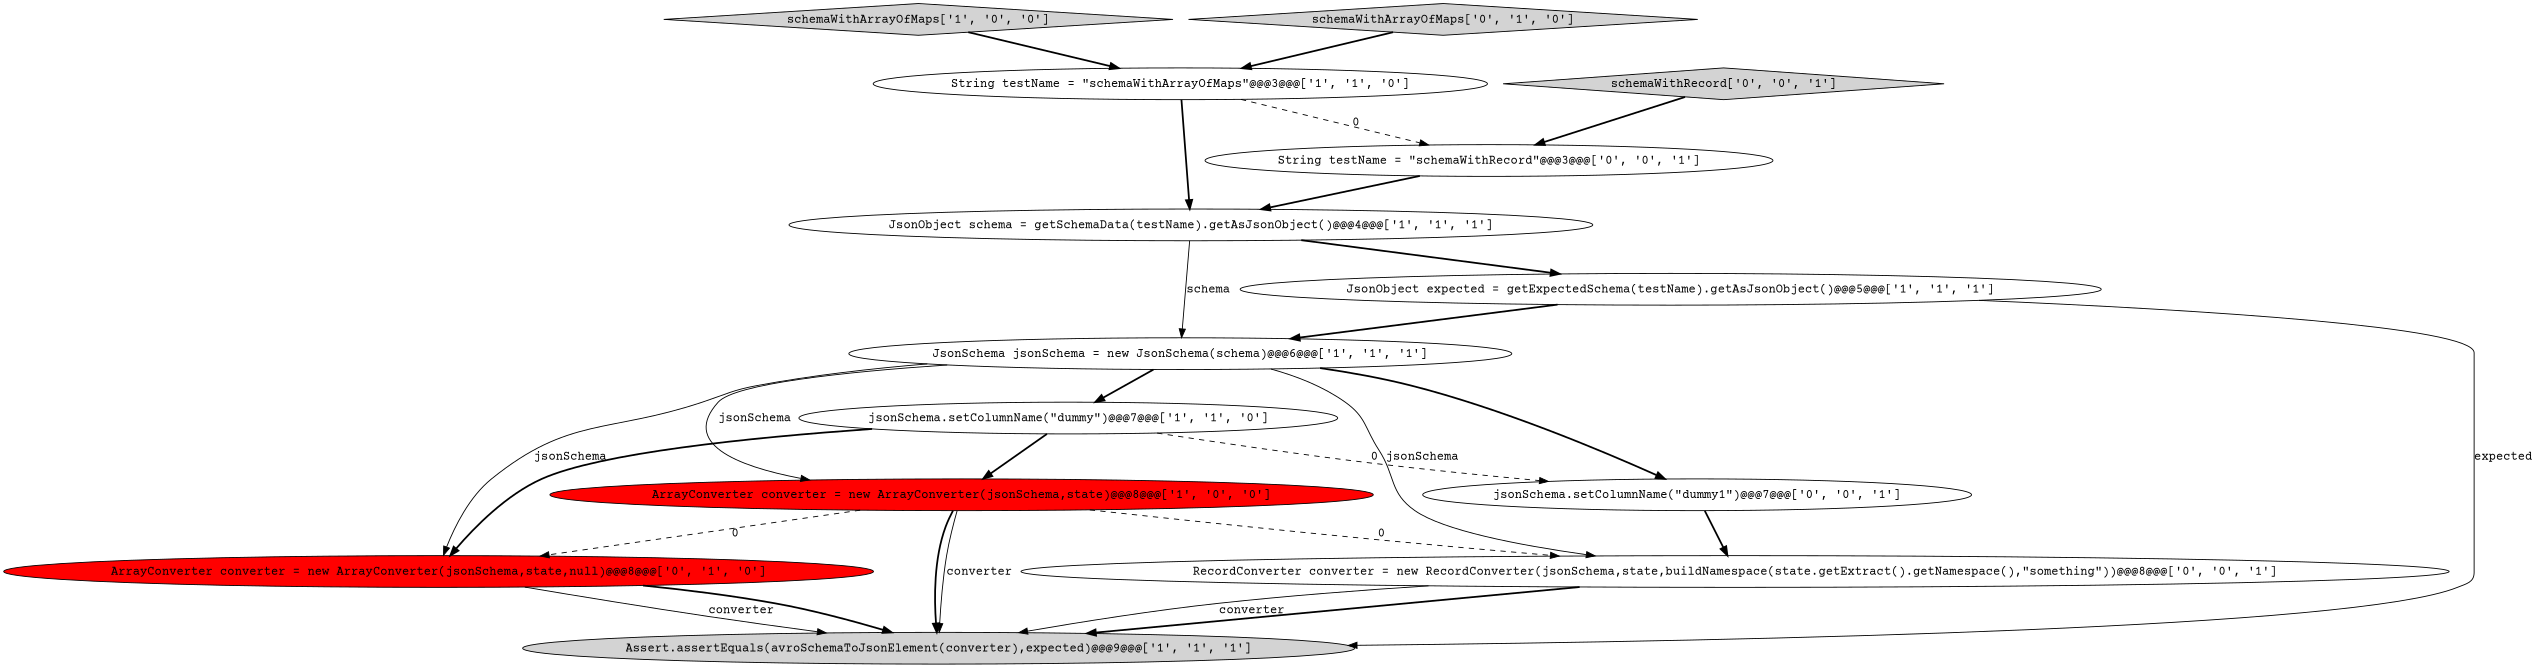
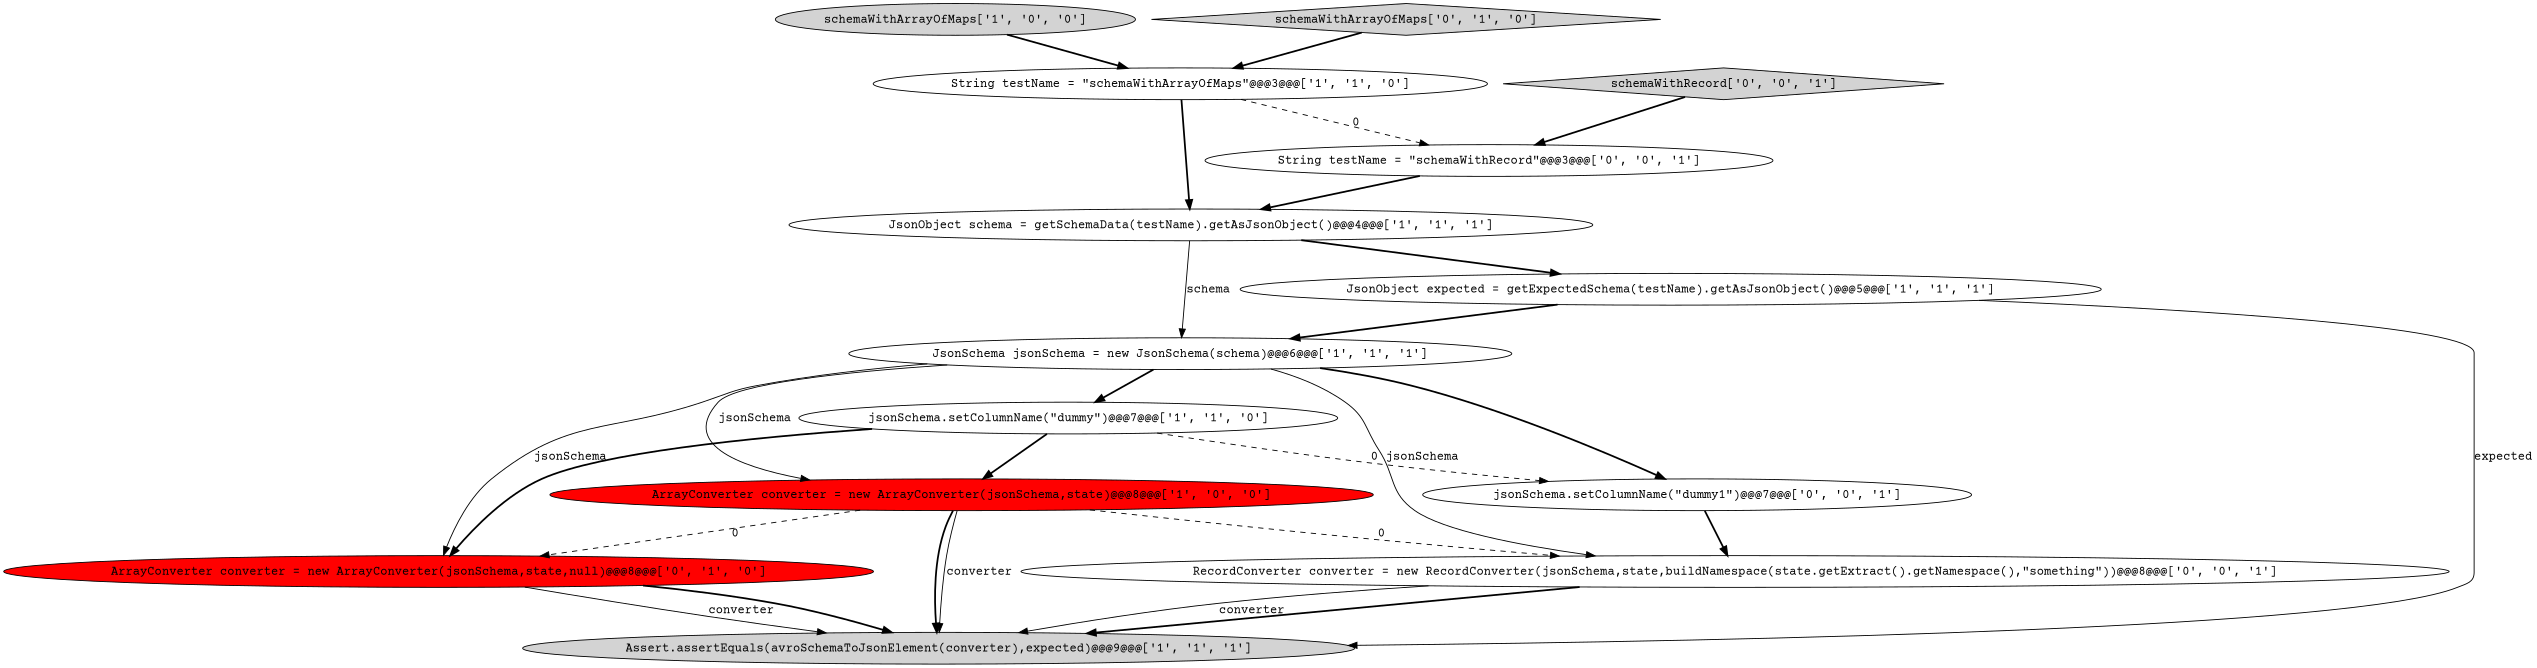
node "schemaWithArrayOfMaps['1', '0', '0']": shape diamond -> ellipse
